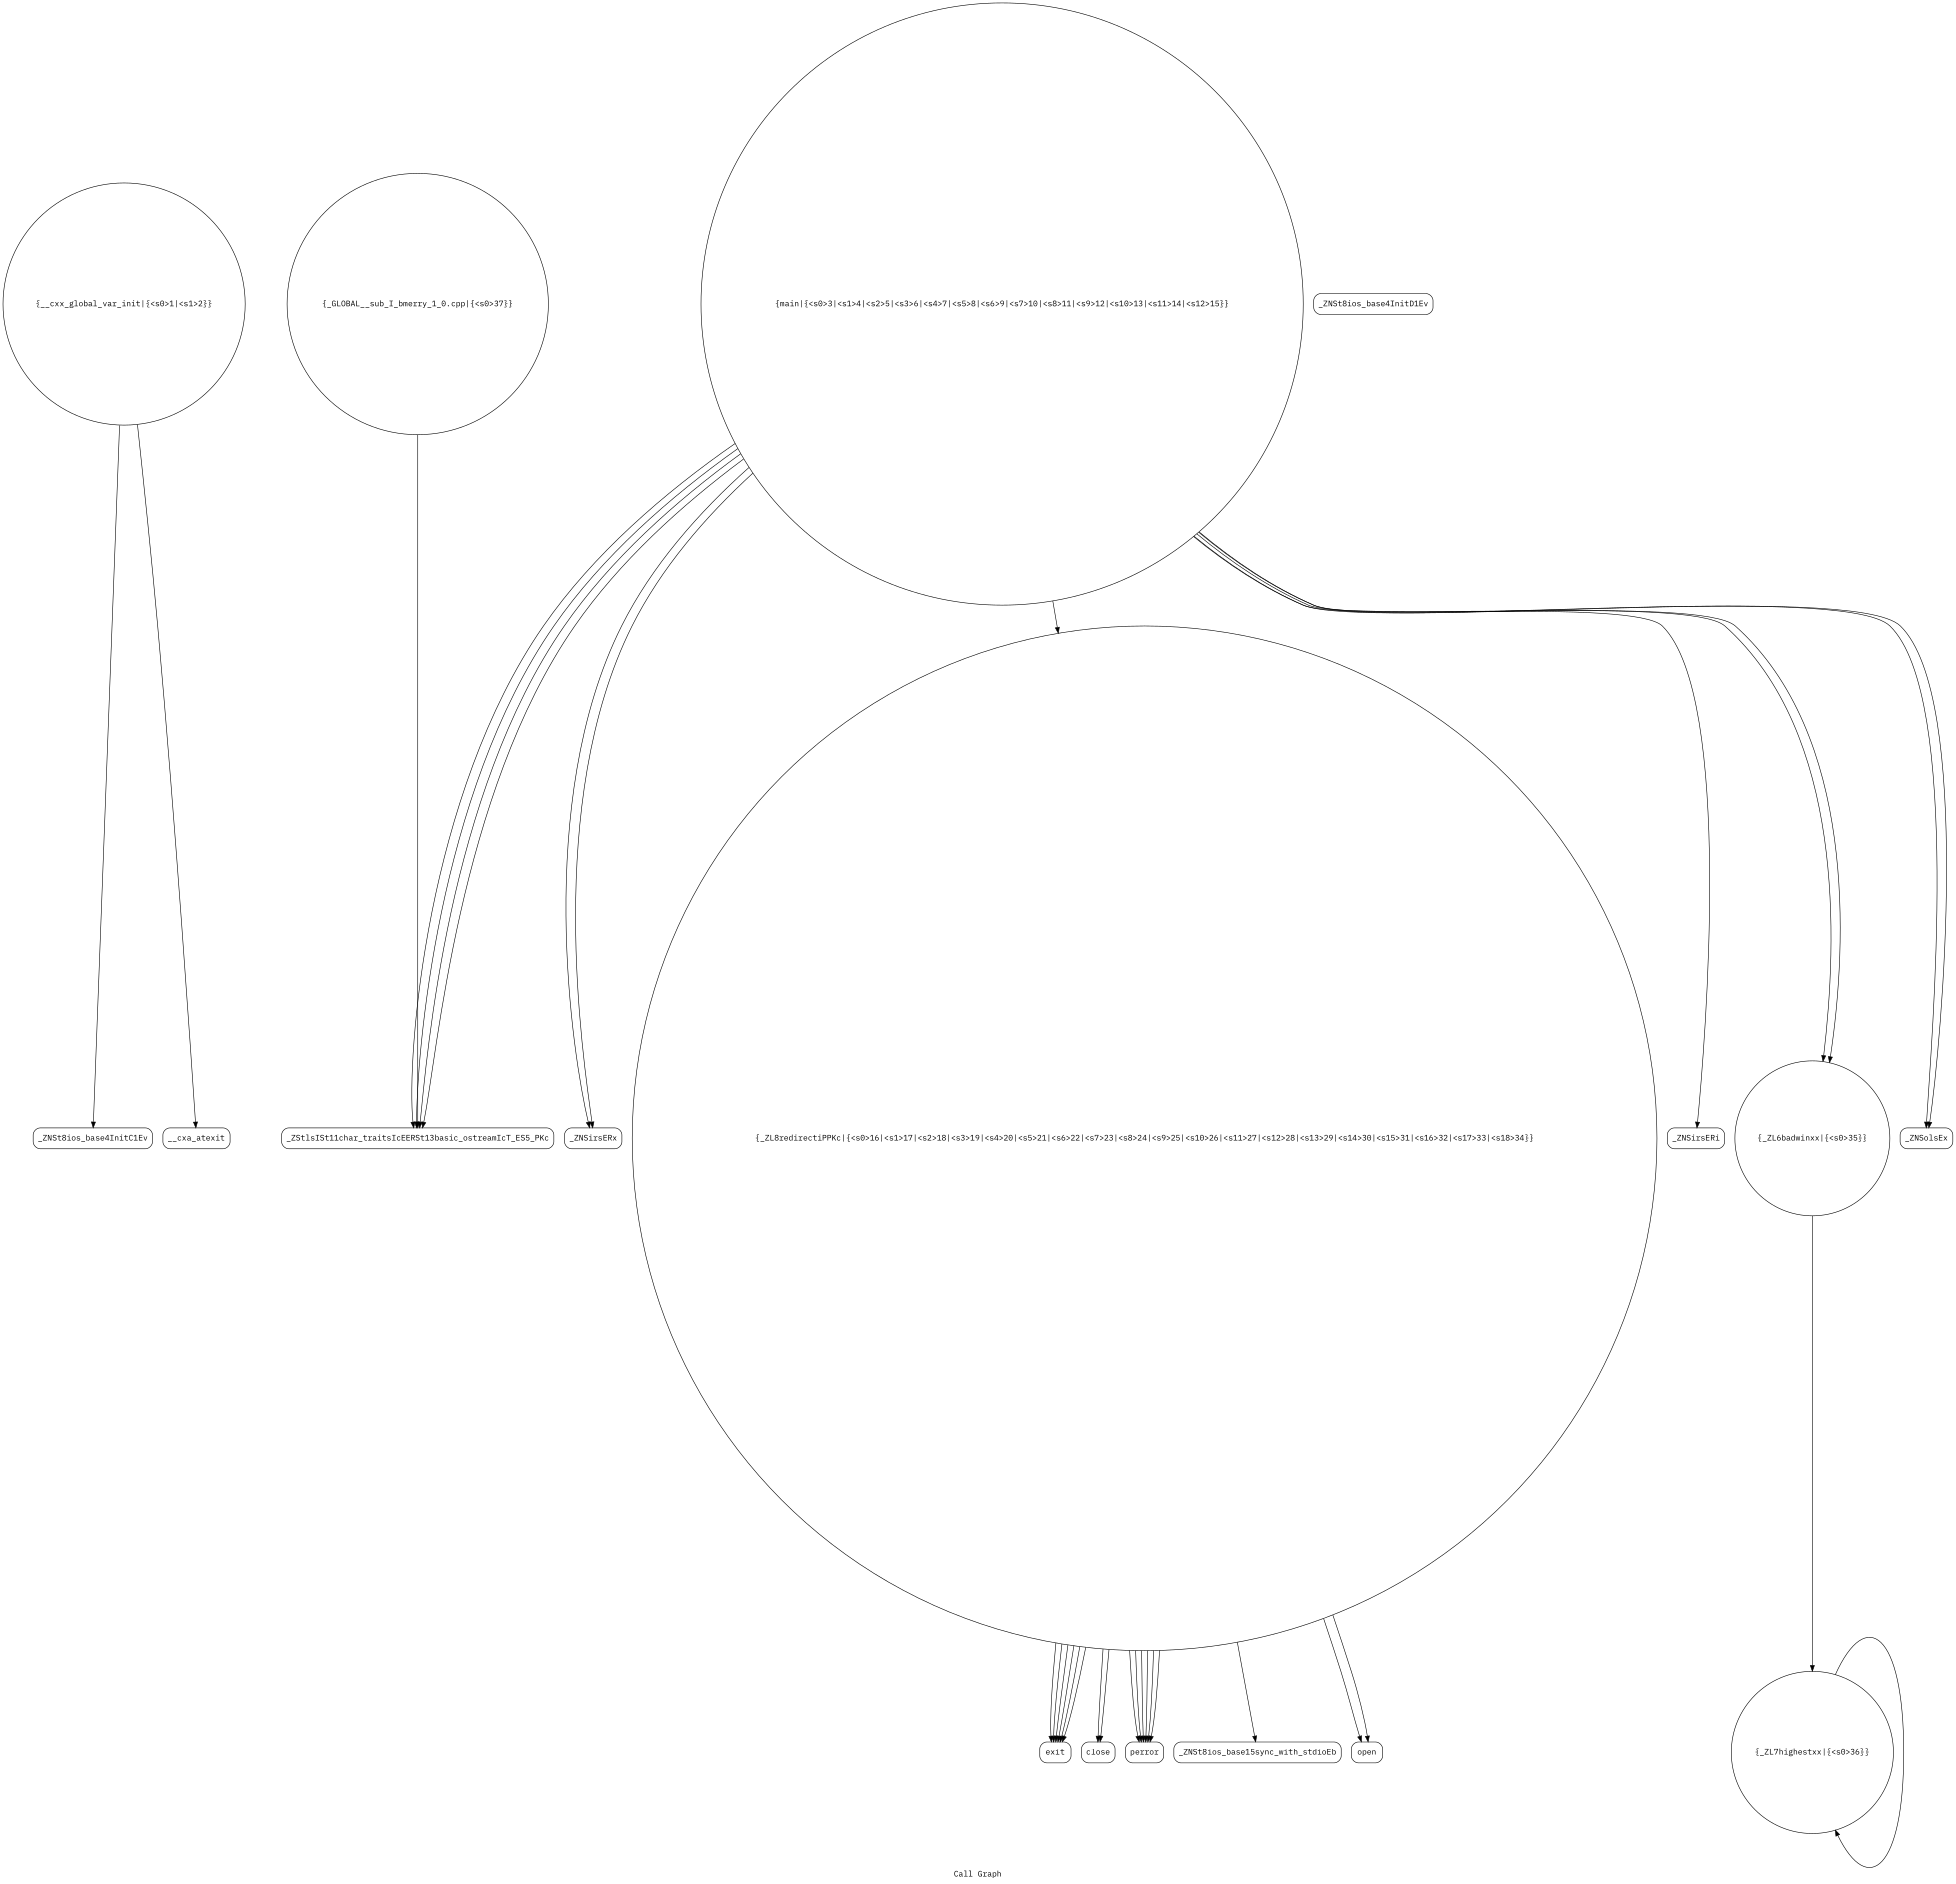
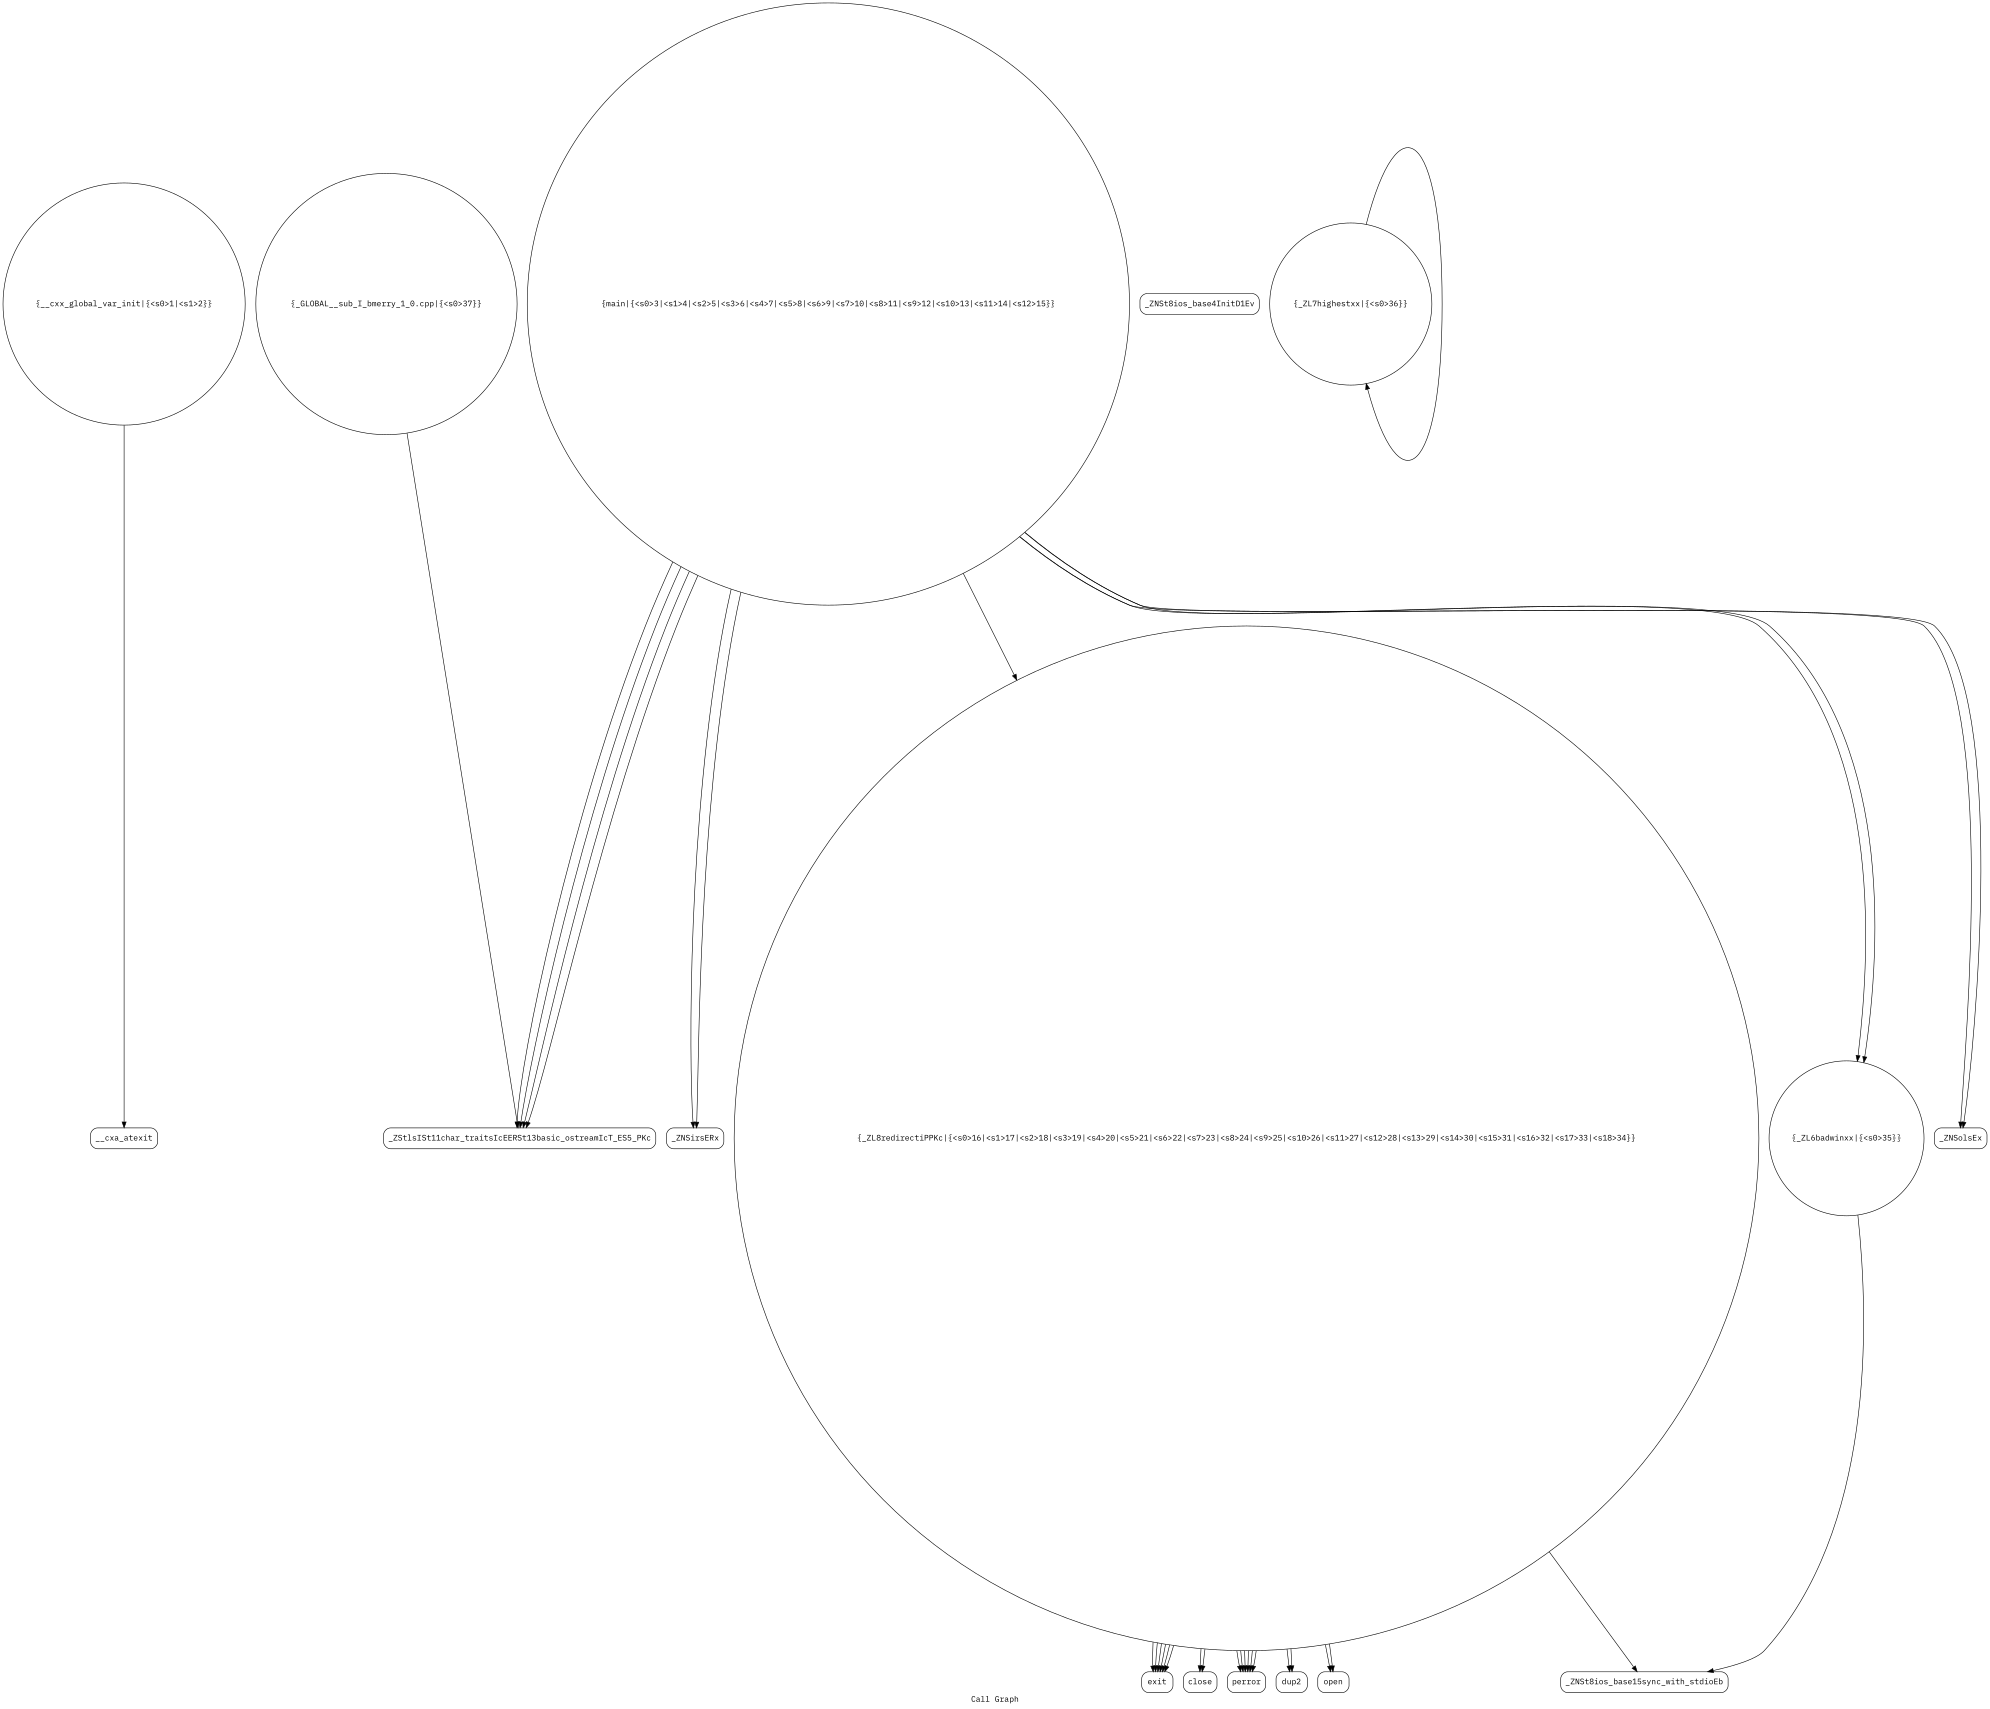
node "_ZNSt8ios_base4InitC1Ev": removed
node "_ZNSirsERi": removed
edge "{_ZL6badwinxx|{<s0>35}}" -> "{_ZL7highestxx|{<s0>36}}": now "{_ZL6badwinxx|{<s0>35}}" -> "_ZNSt8ios_base15sync_with_stdioEb"
node "dup2": added
